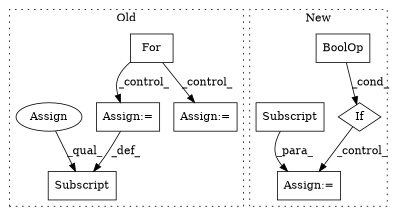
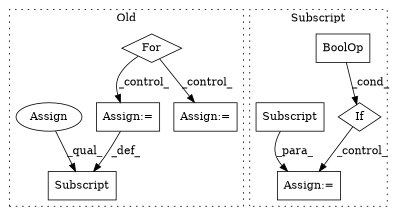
cluster "New": label "New" -> "Subscript"
node "For": shape box -> diamond
